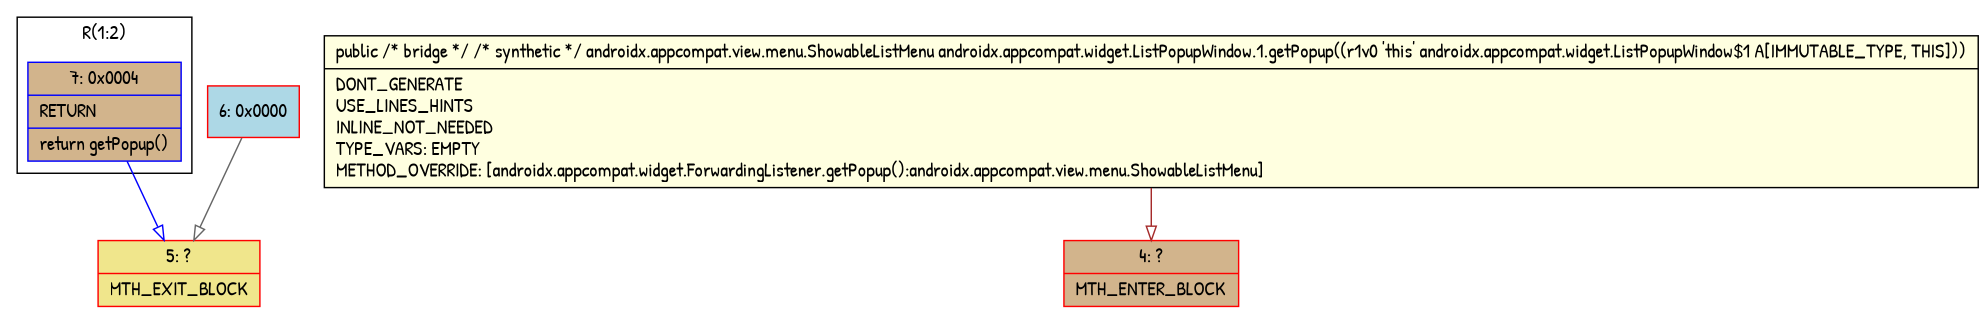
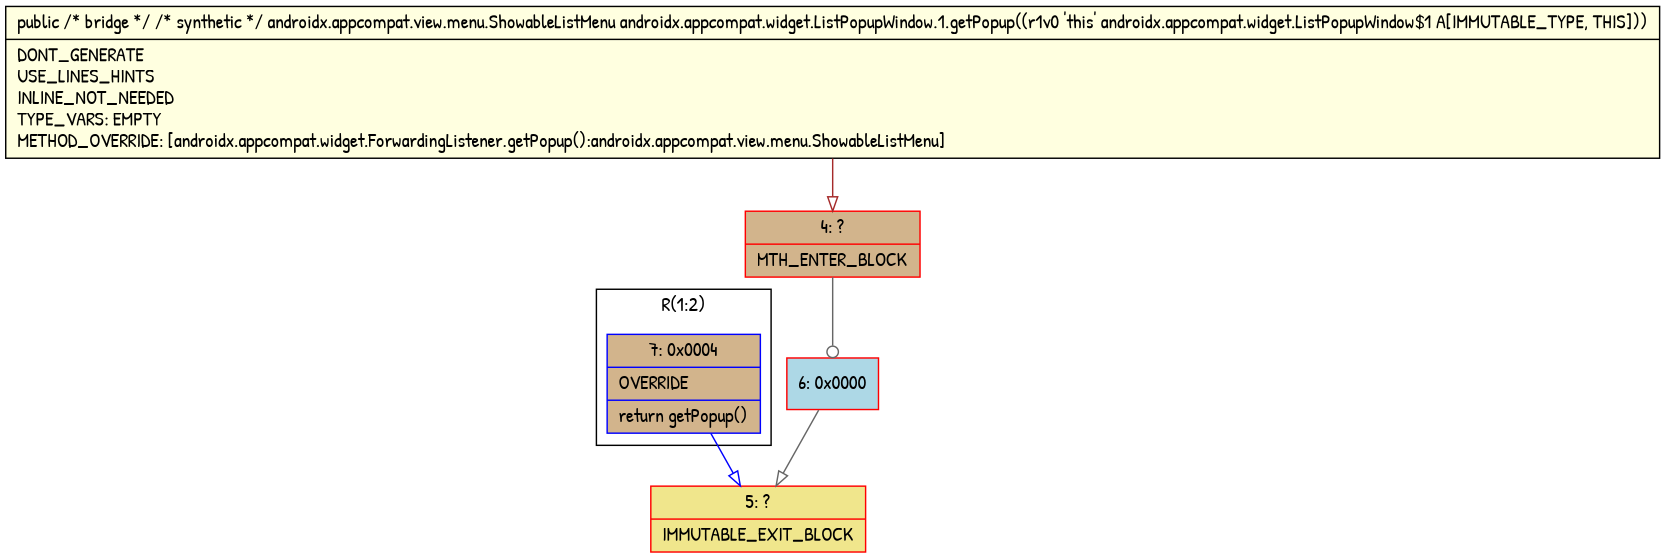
node "7: 0x0004": text "RETURN" -> "OVERRIDE"
node "5: ?": text "MTH_EXIT_BLOCK" -> "IMMUTABLE_EXIT_BLOCK"
edge "4: ?" -> "6: 0x0000": added
